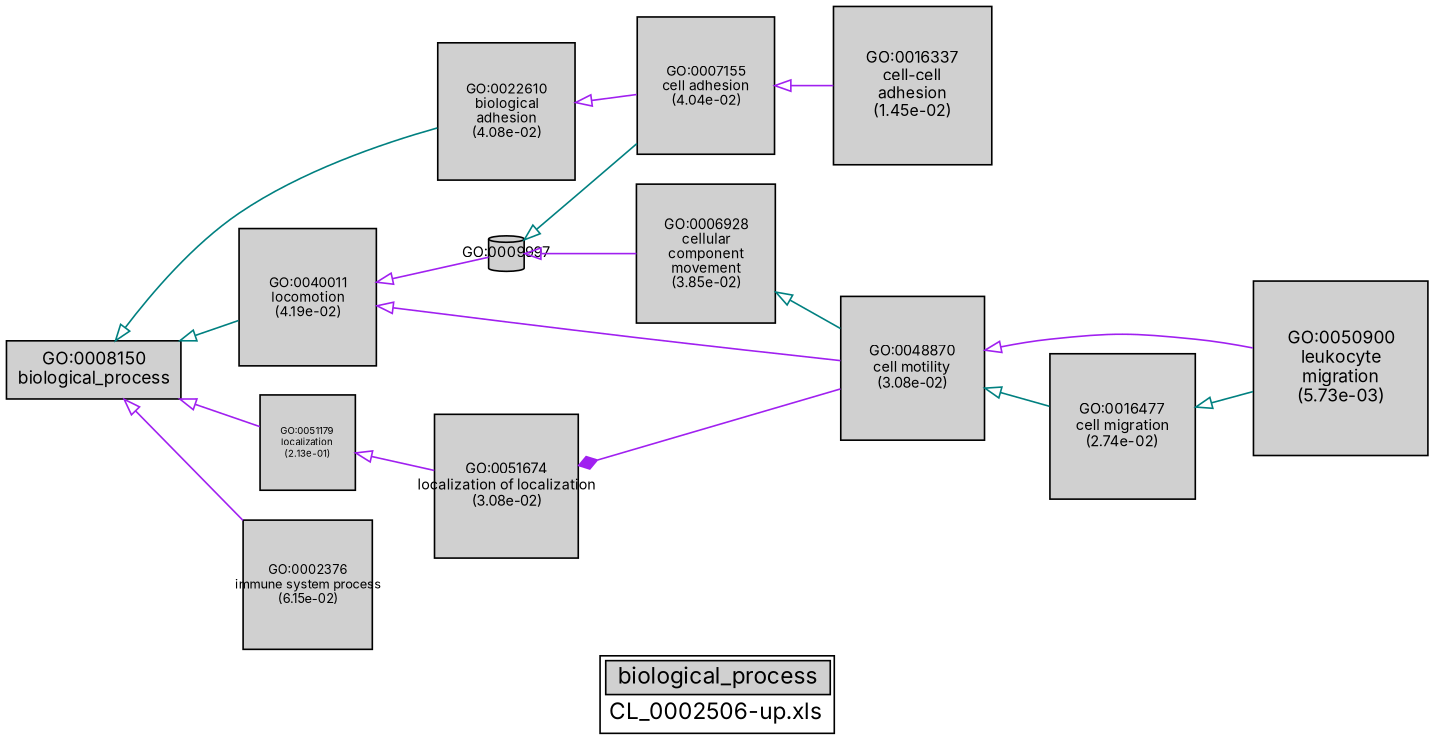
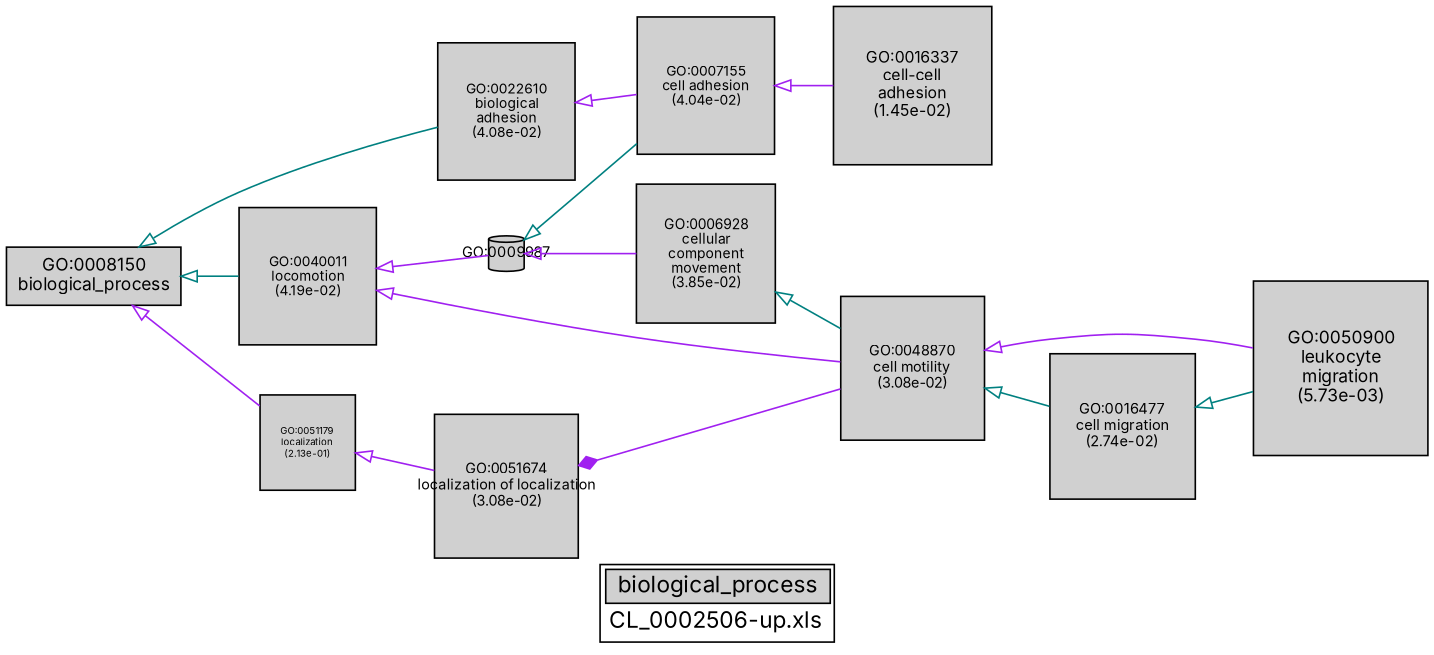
node "GO:0009997": label "GO:0009997" -> "GO:0009987"
node "GO:0002376": removed
